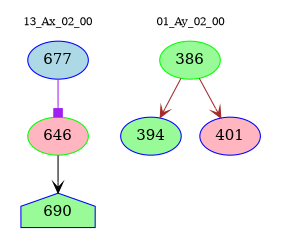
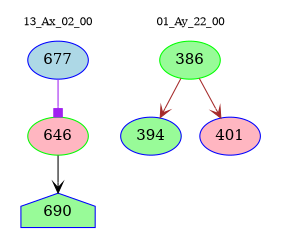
cluster "01_Ay_02_00": label "01_Ay_02_00" -> "01_Ay_22_00"
